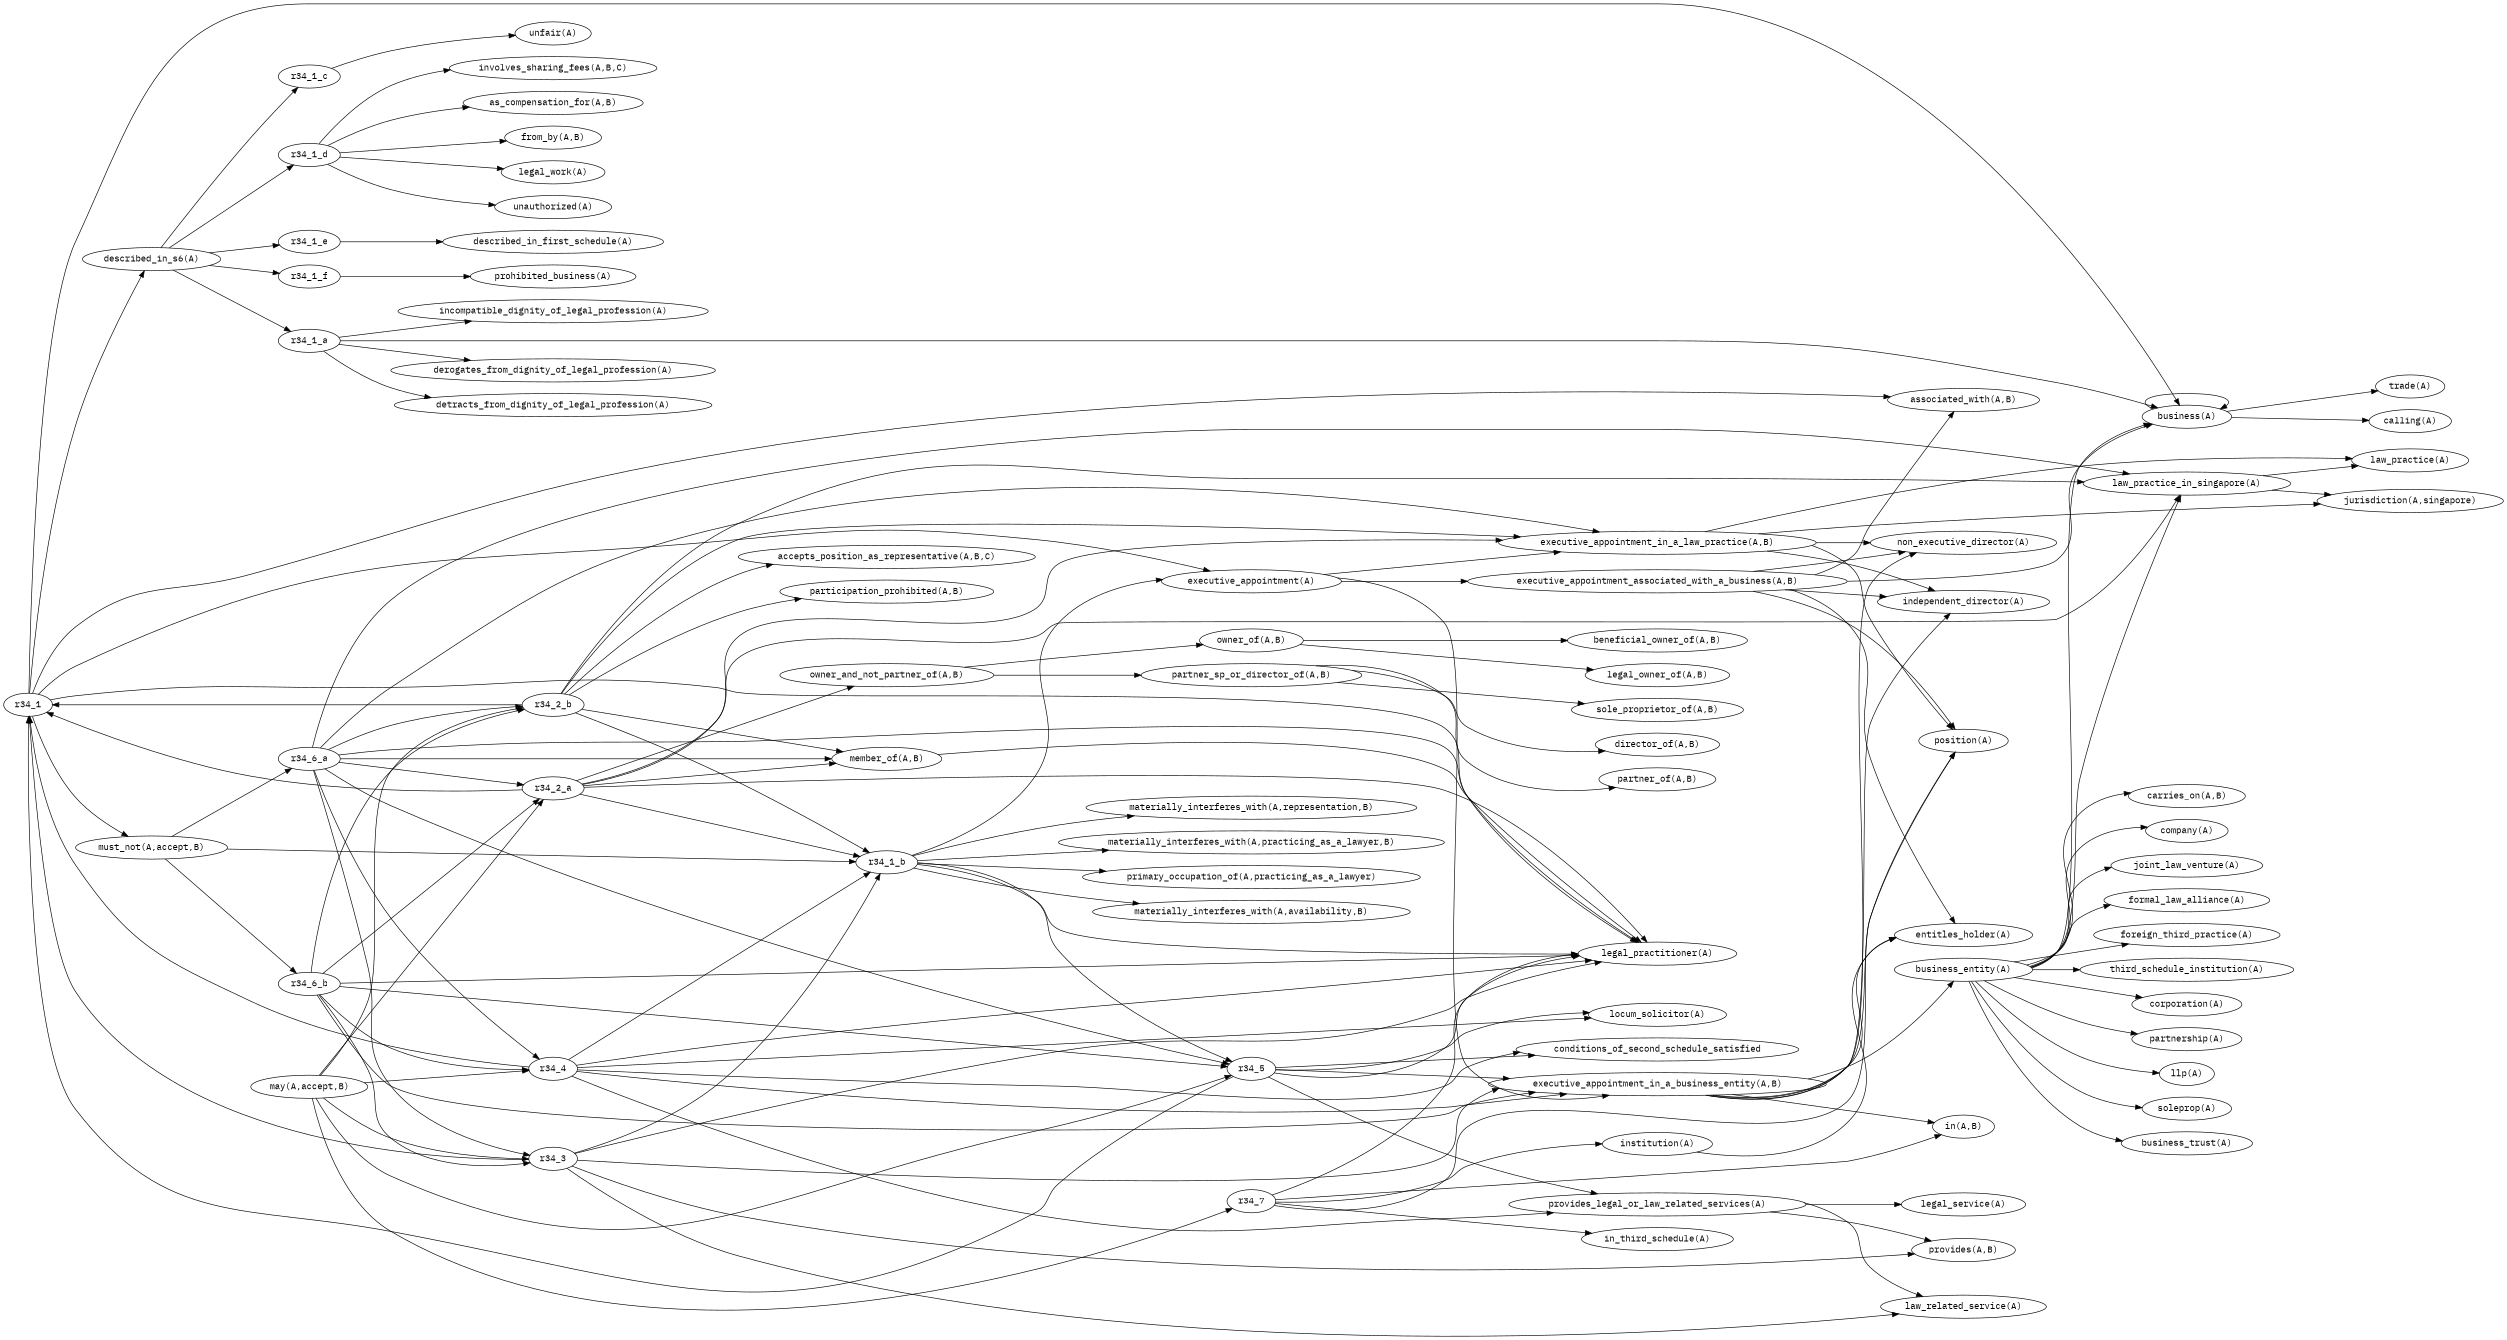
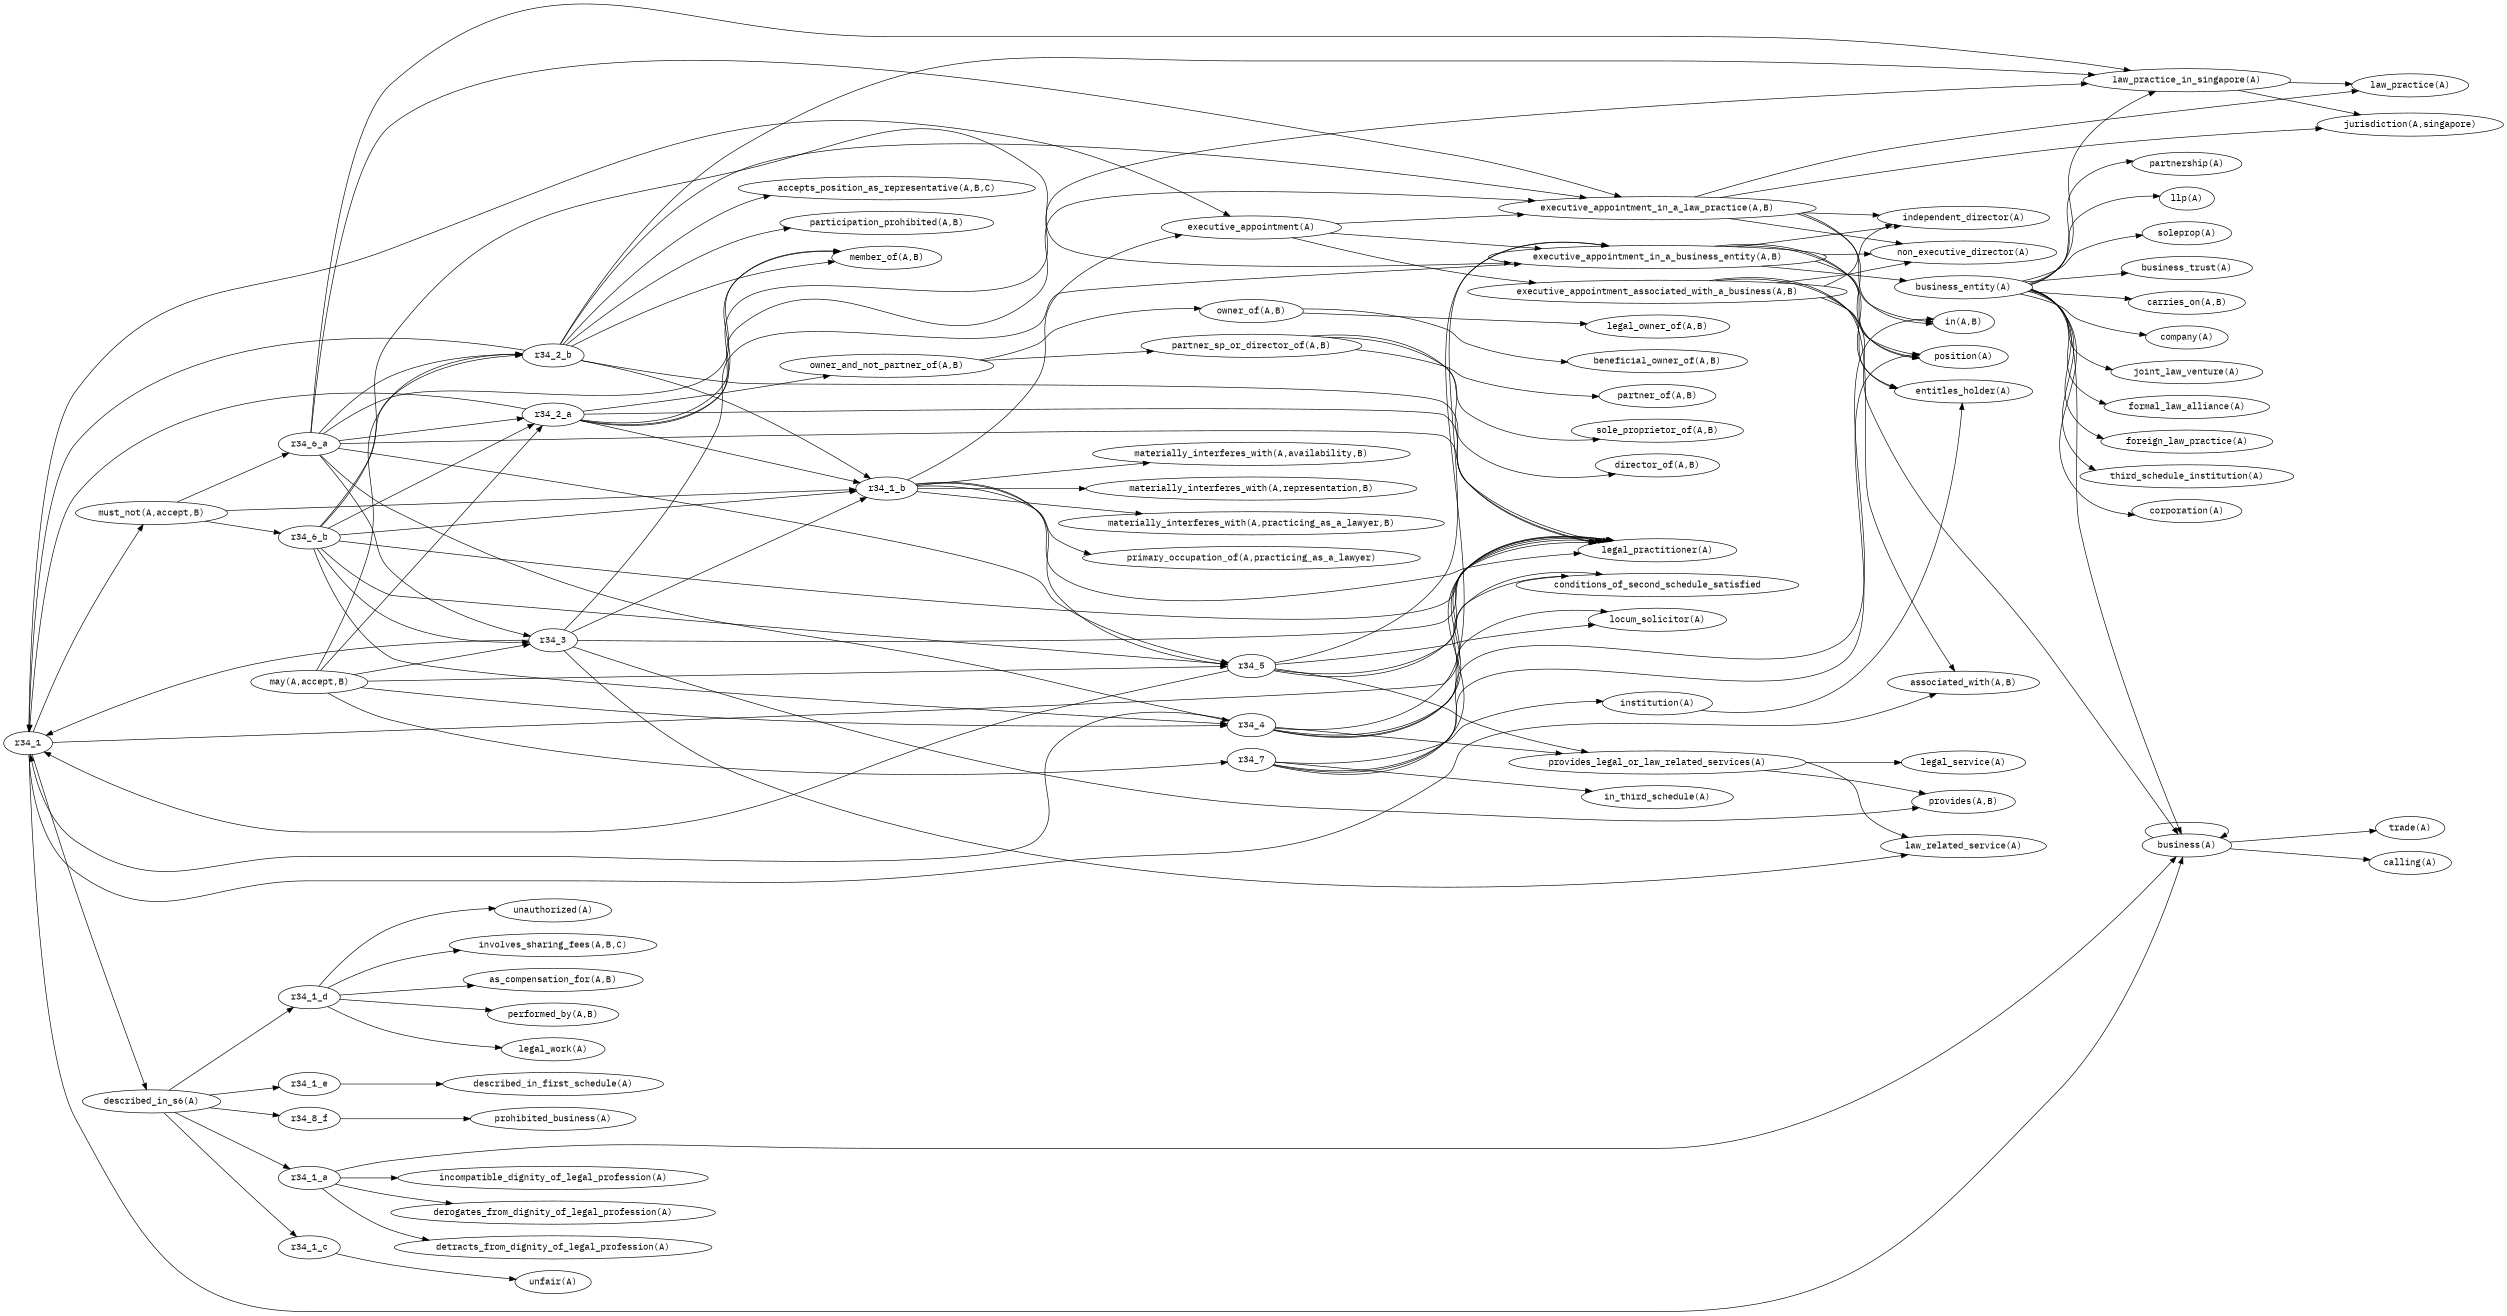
node "from_by(A,B)": label "from_by(A,B)" -> "performed_by(A,B)"
edge "executive_appointment_in_a_law_practice(A,B)" -> "in(A,B)": added
node "r34_1_f": label "r34_1_f" -> "r34_8_f"
edge "member_of(A,B)" -> "legal_practitioner(A)": now "r34_2_b" -> "legal_practitioner(A)"
node "foreign_third_practice(A)": label "foreign_third_practice(A)" -> "foreign_law_practice(A)"
edge "r34_4" -> "r34_1_b": now "r34_6_b" -> "r34_1_b"
